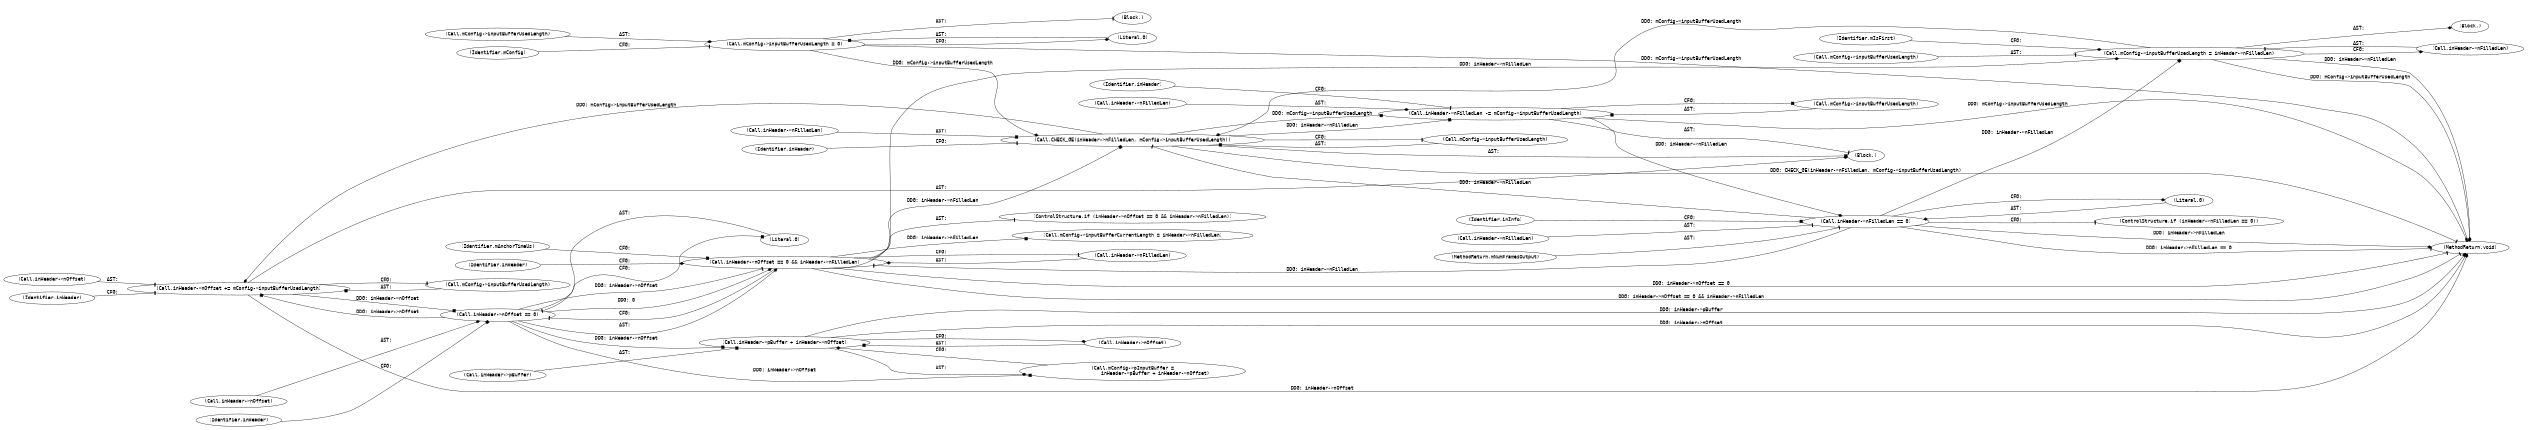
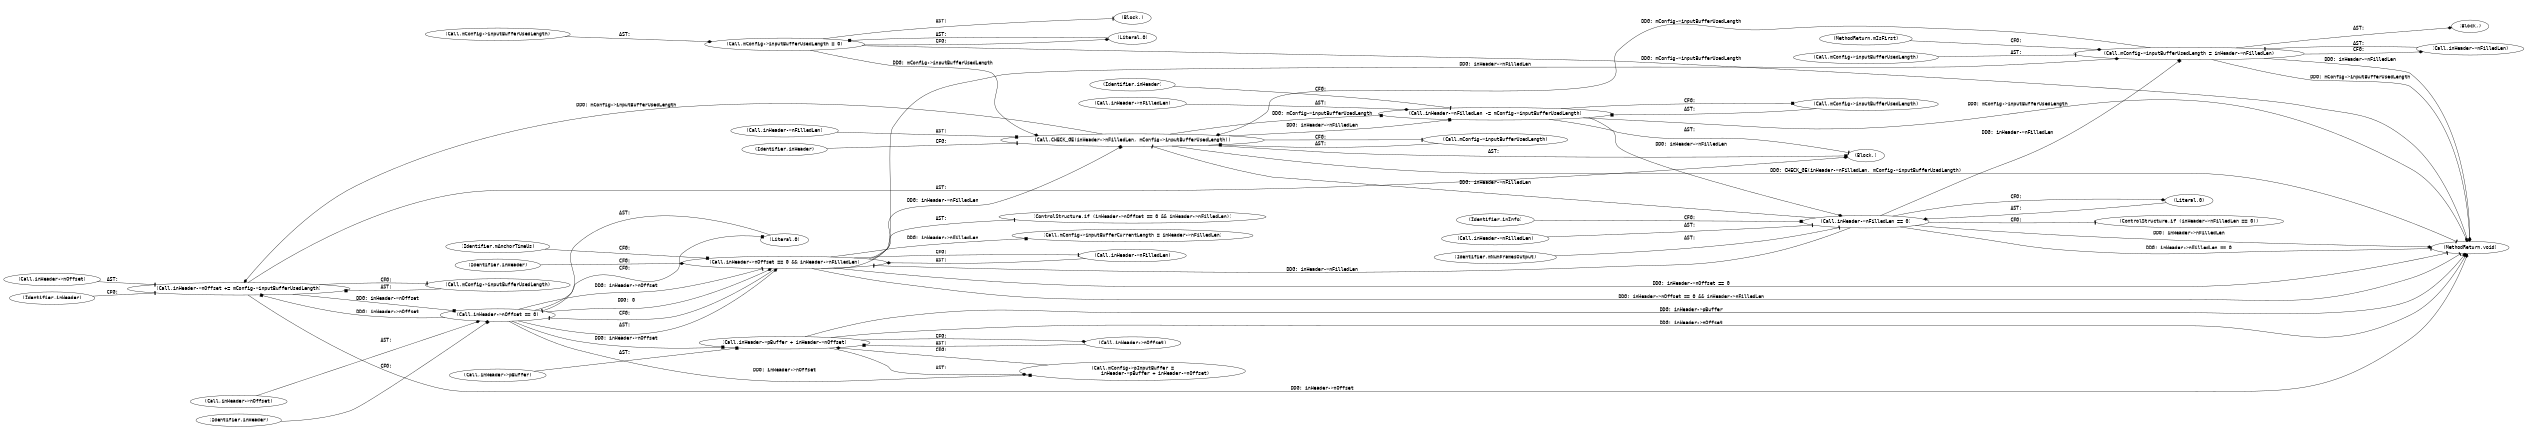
node "(Identifier,mIsFirst)": label "(Identifier,mIsFirst)" -> "(MethodReturn,mIsFirst)"
node "(Identifier,mConfig)": removed
node "(MethodReturn,mNumFramesOutput)": label "(MethodReturn,mNumFramesOutput)" -> "(Identifier,mNumFramesOutput)"
